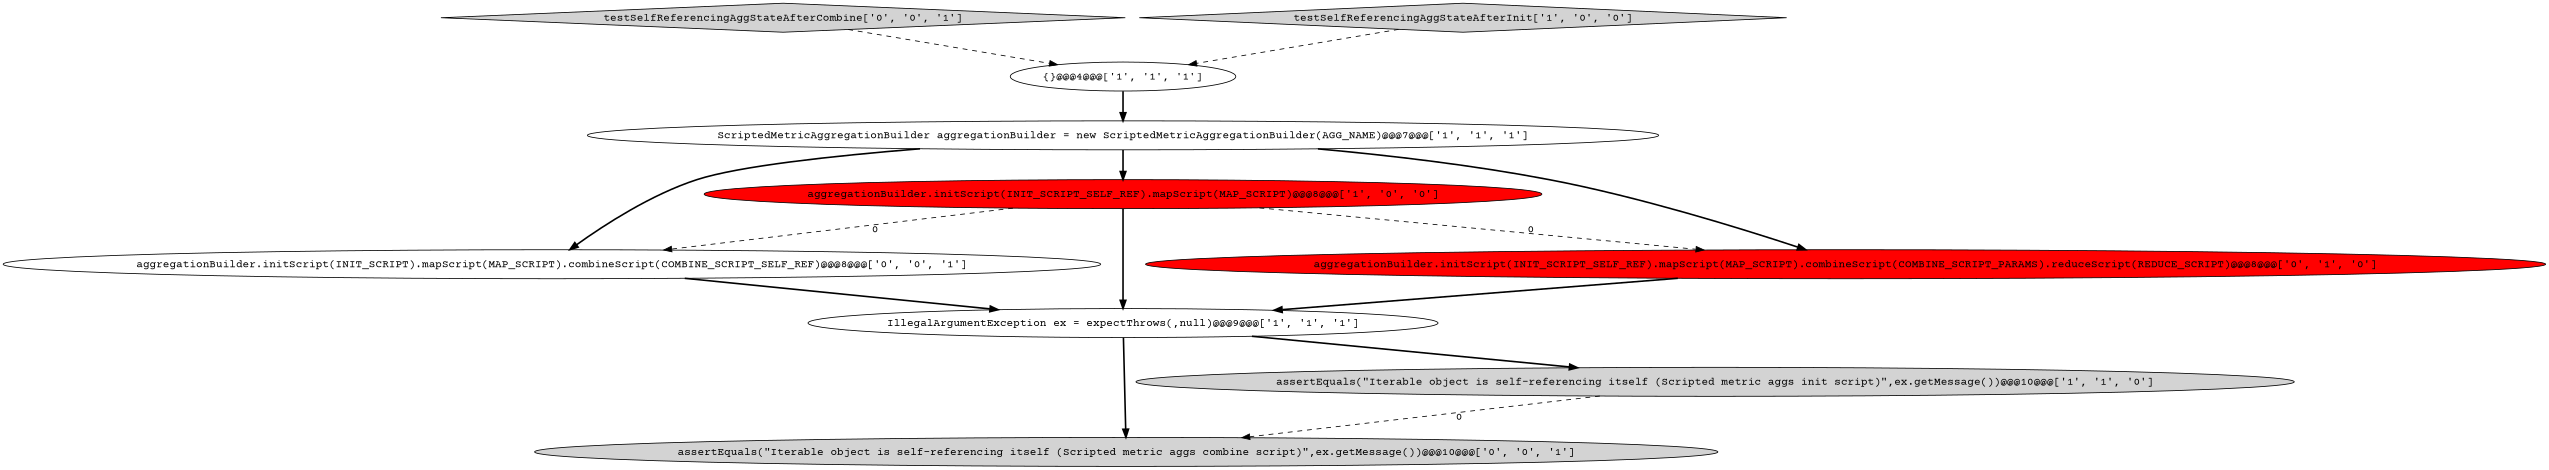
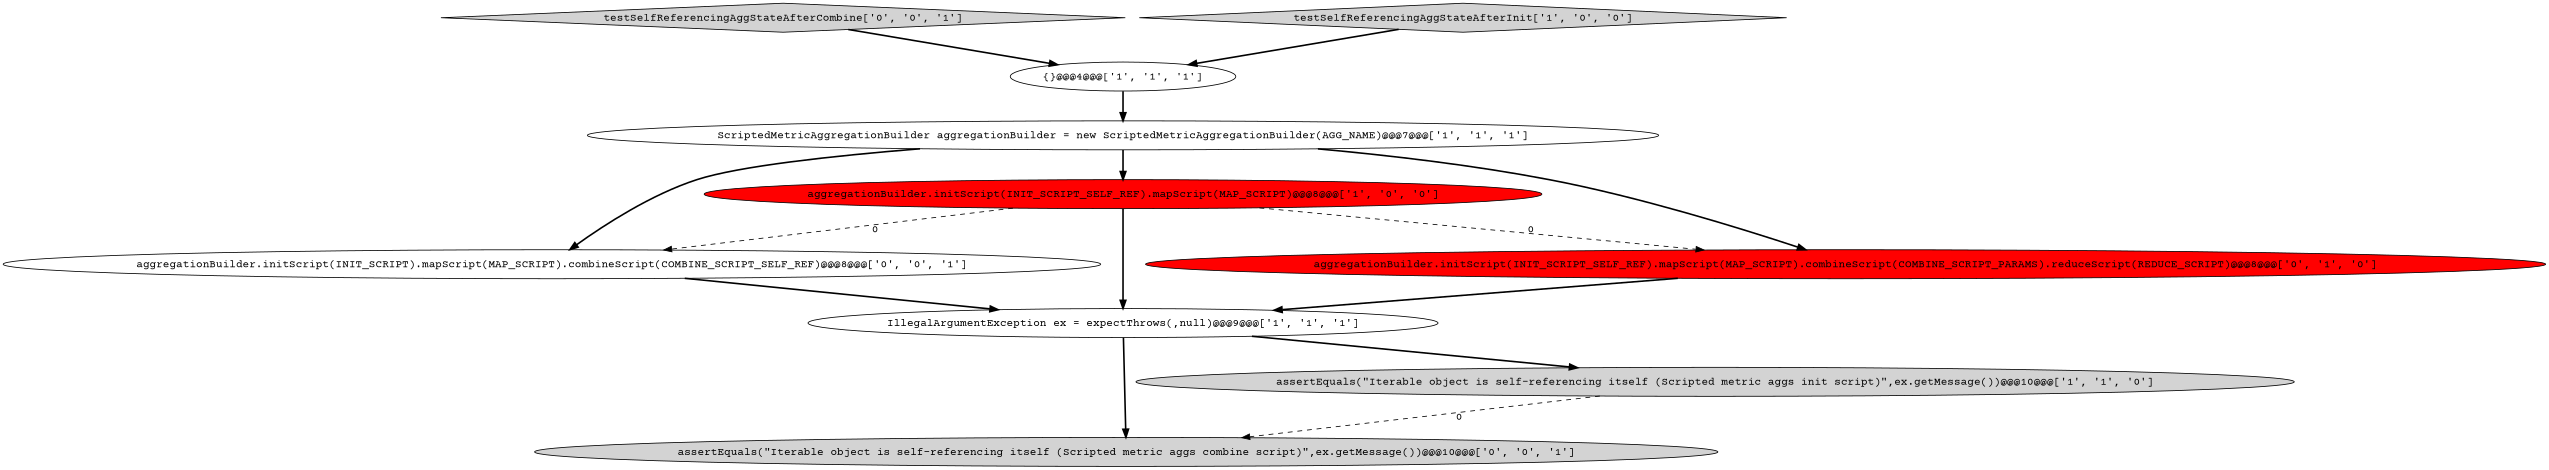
edge "testSelfReferencingAggStateAfterCombine['0', '0', '1']" -> "{}@@@4@@@['1', '1', '1']": style dashed -> bold
edge "testSelfReferencingAggStateAfterInit['1', '0', '0']" -> "{}@@@4@@@['1', '1', '1']": style dashed -> bold
